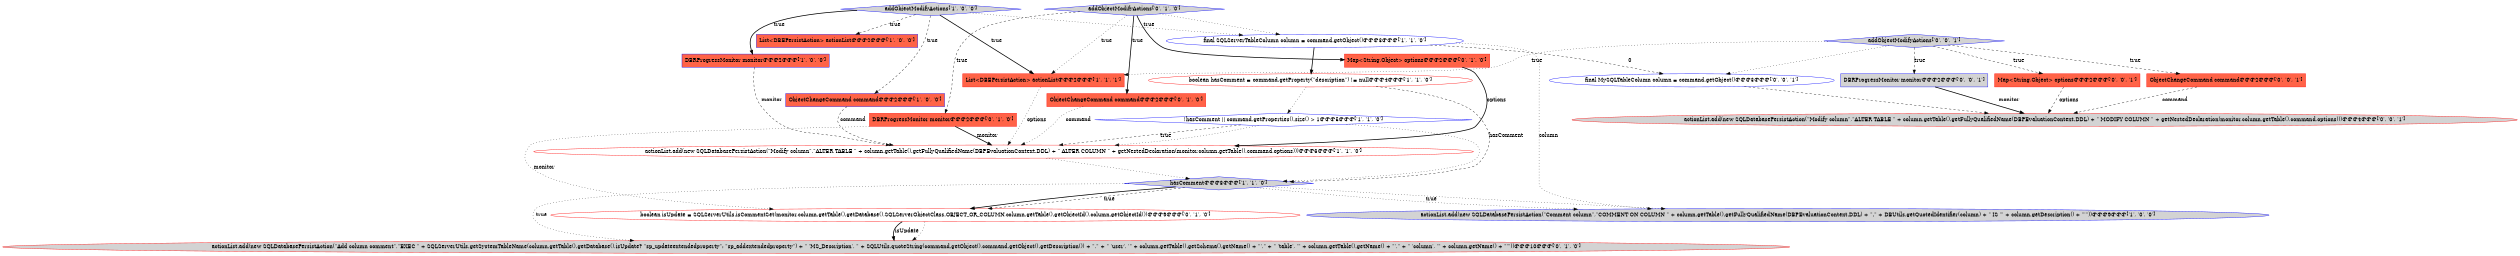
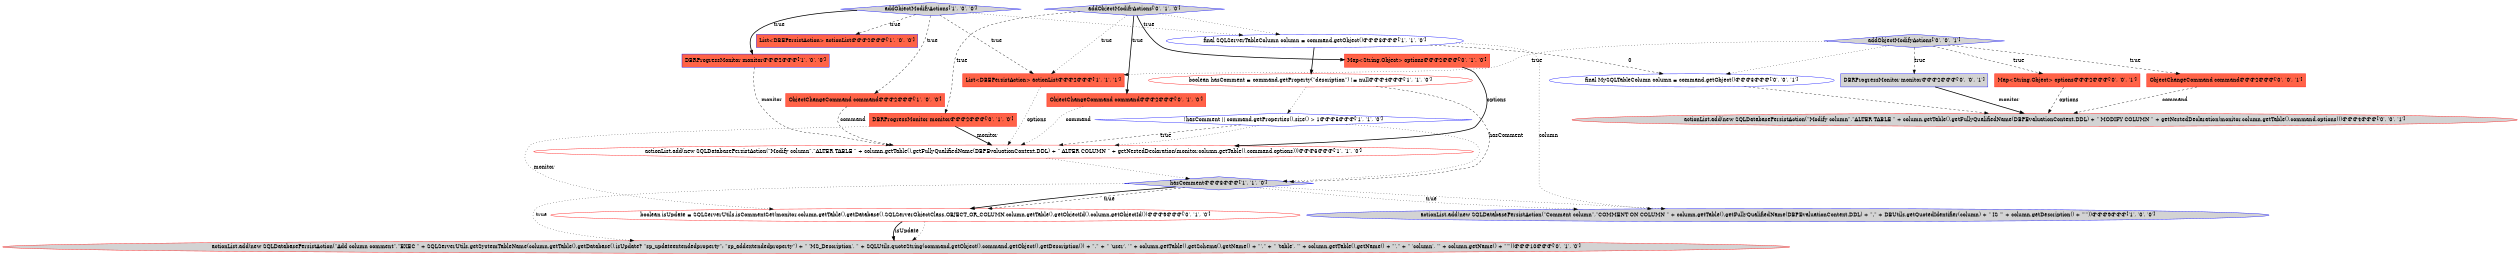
edge "addObjectModifyActions['1', '0', '0']" -> "List<DBEPersistAction> actionList@@@2@@@['1', '1', '1']": style bold -> dashed
node "ObjectChangeCommand command@@@2@@@['1', '0', '0']": color blue -> red
